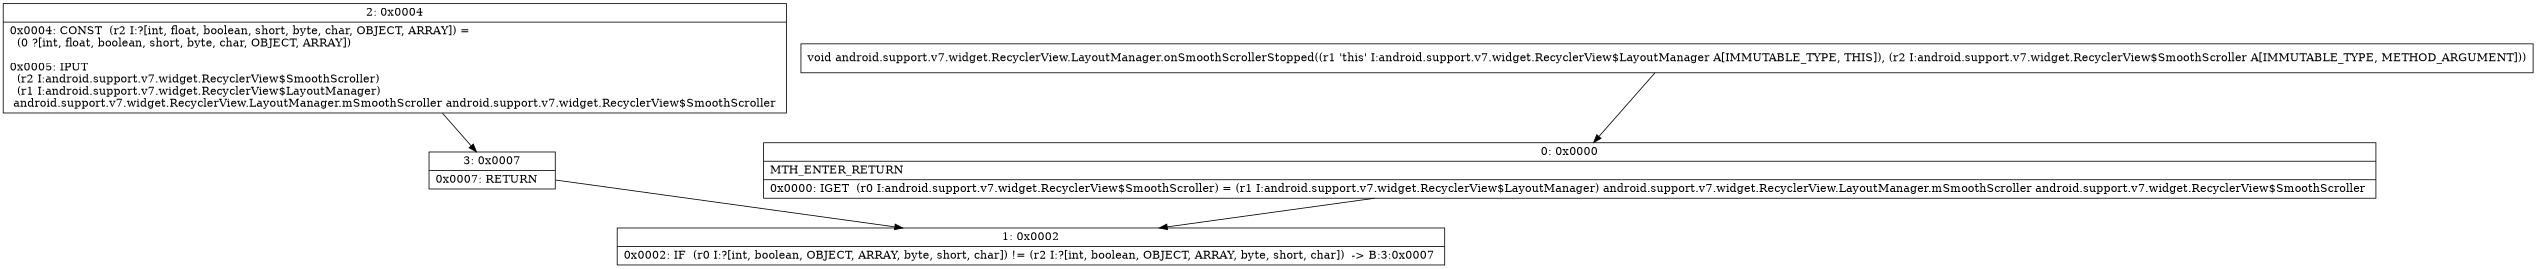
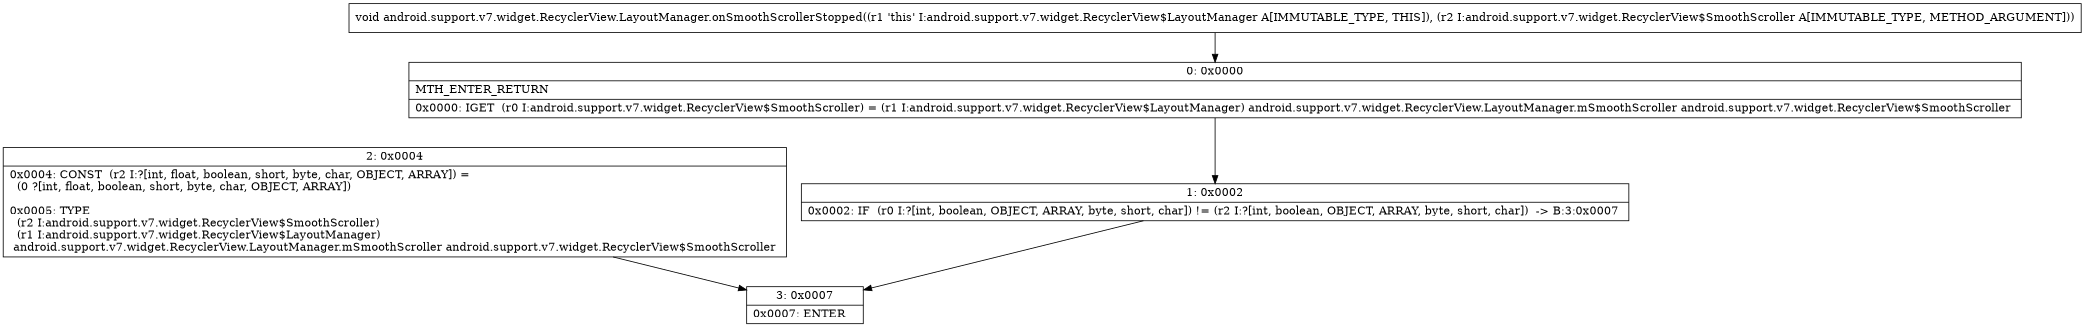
node "2: 0x0004": text "0x0005: IPUT" -> "0x0005: TYPE"
node "3: 0x0007": text "0x0007: RETURN" -> "0x0007: ENTER"
edge "3: 0x0007" -> "1: 0x0002": reversed
